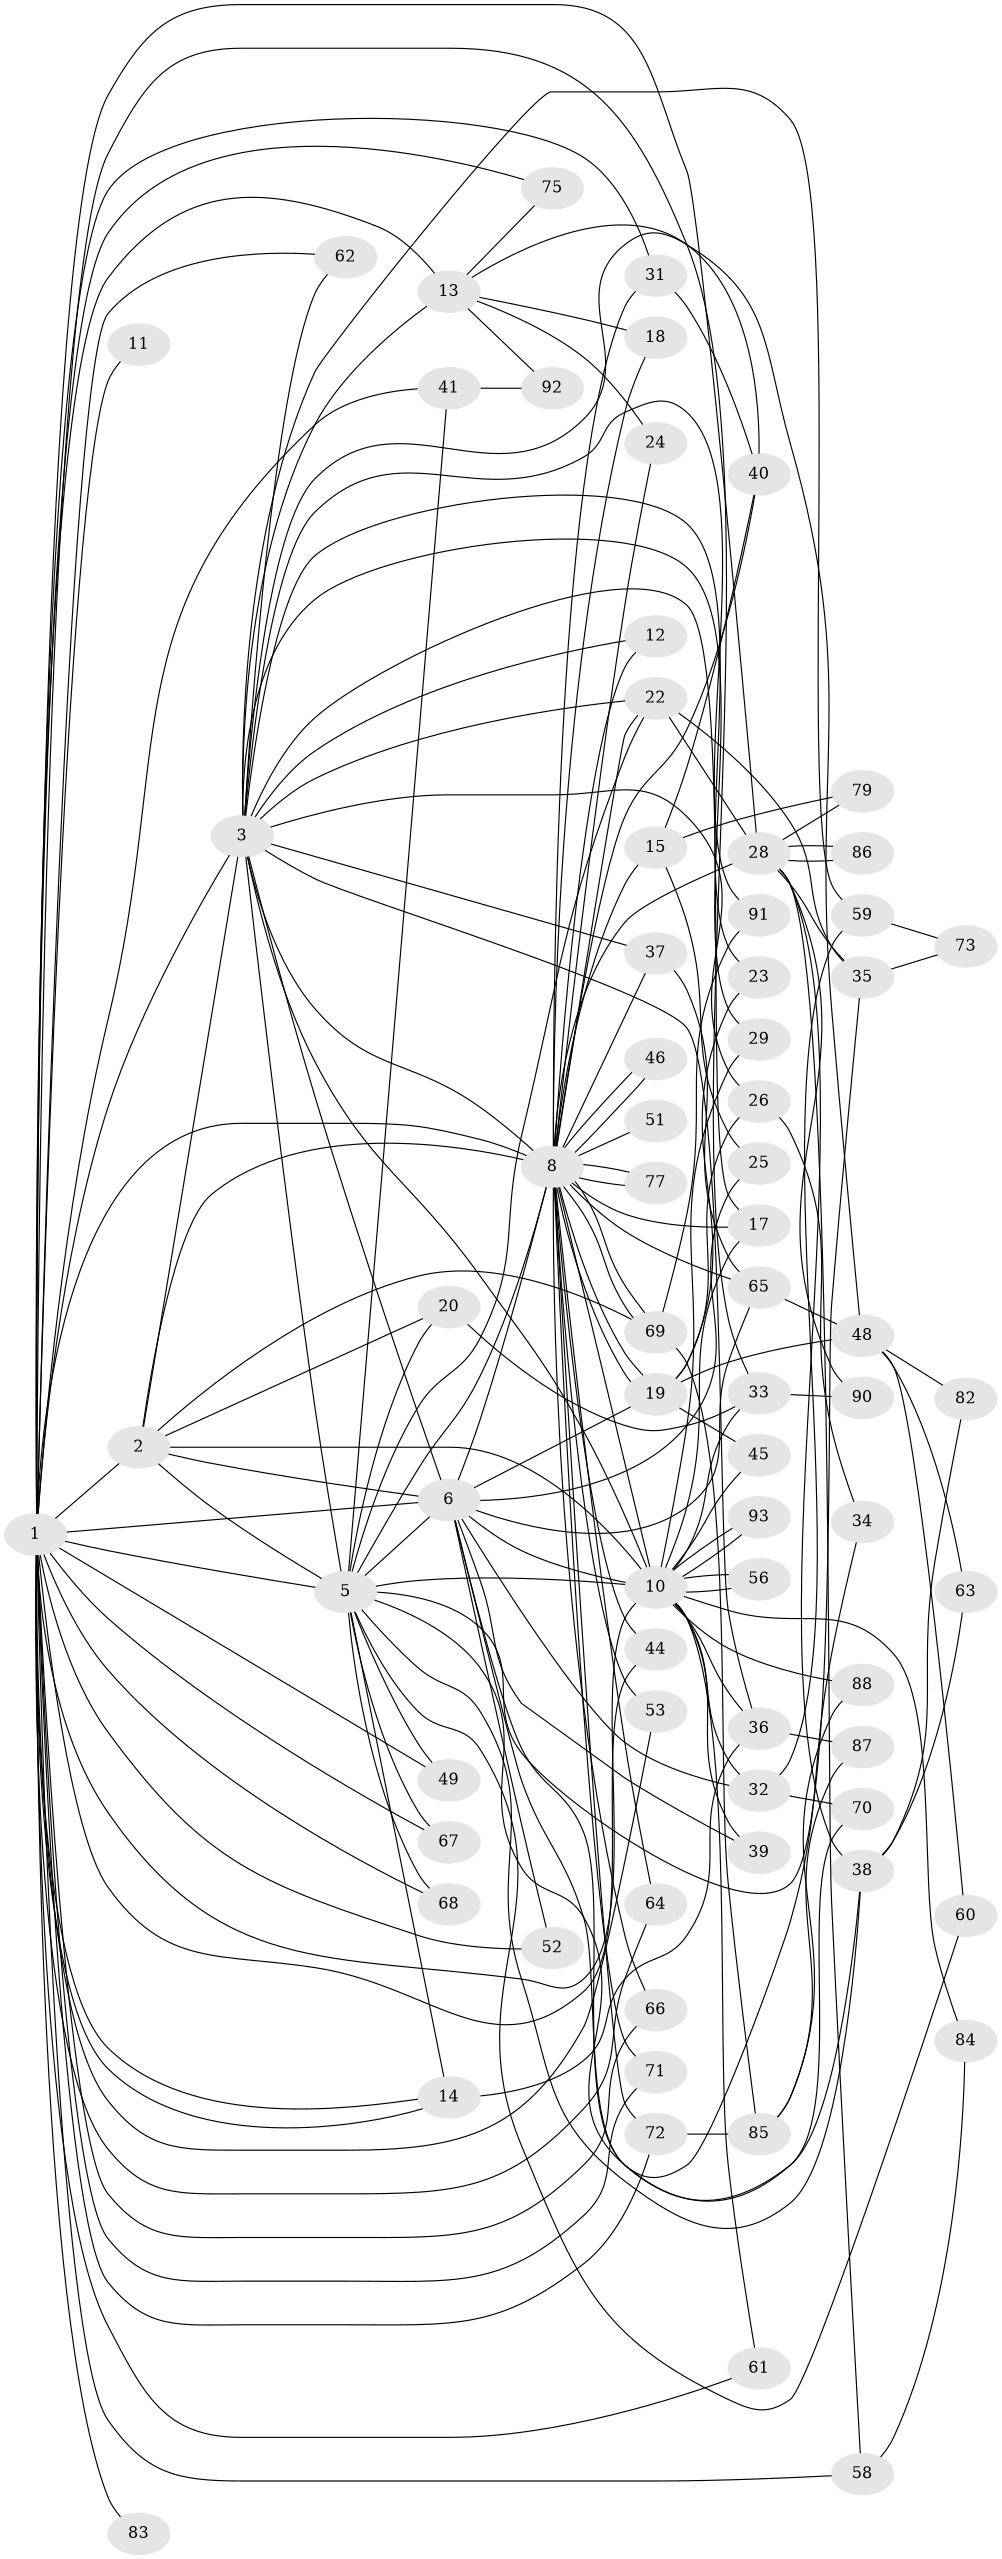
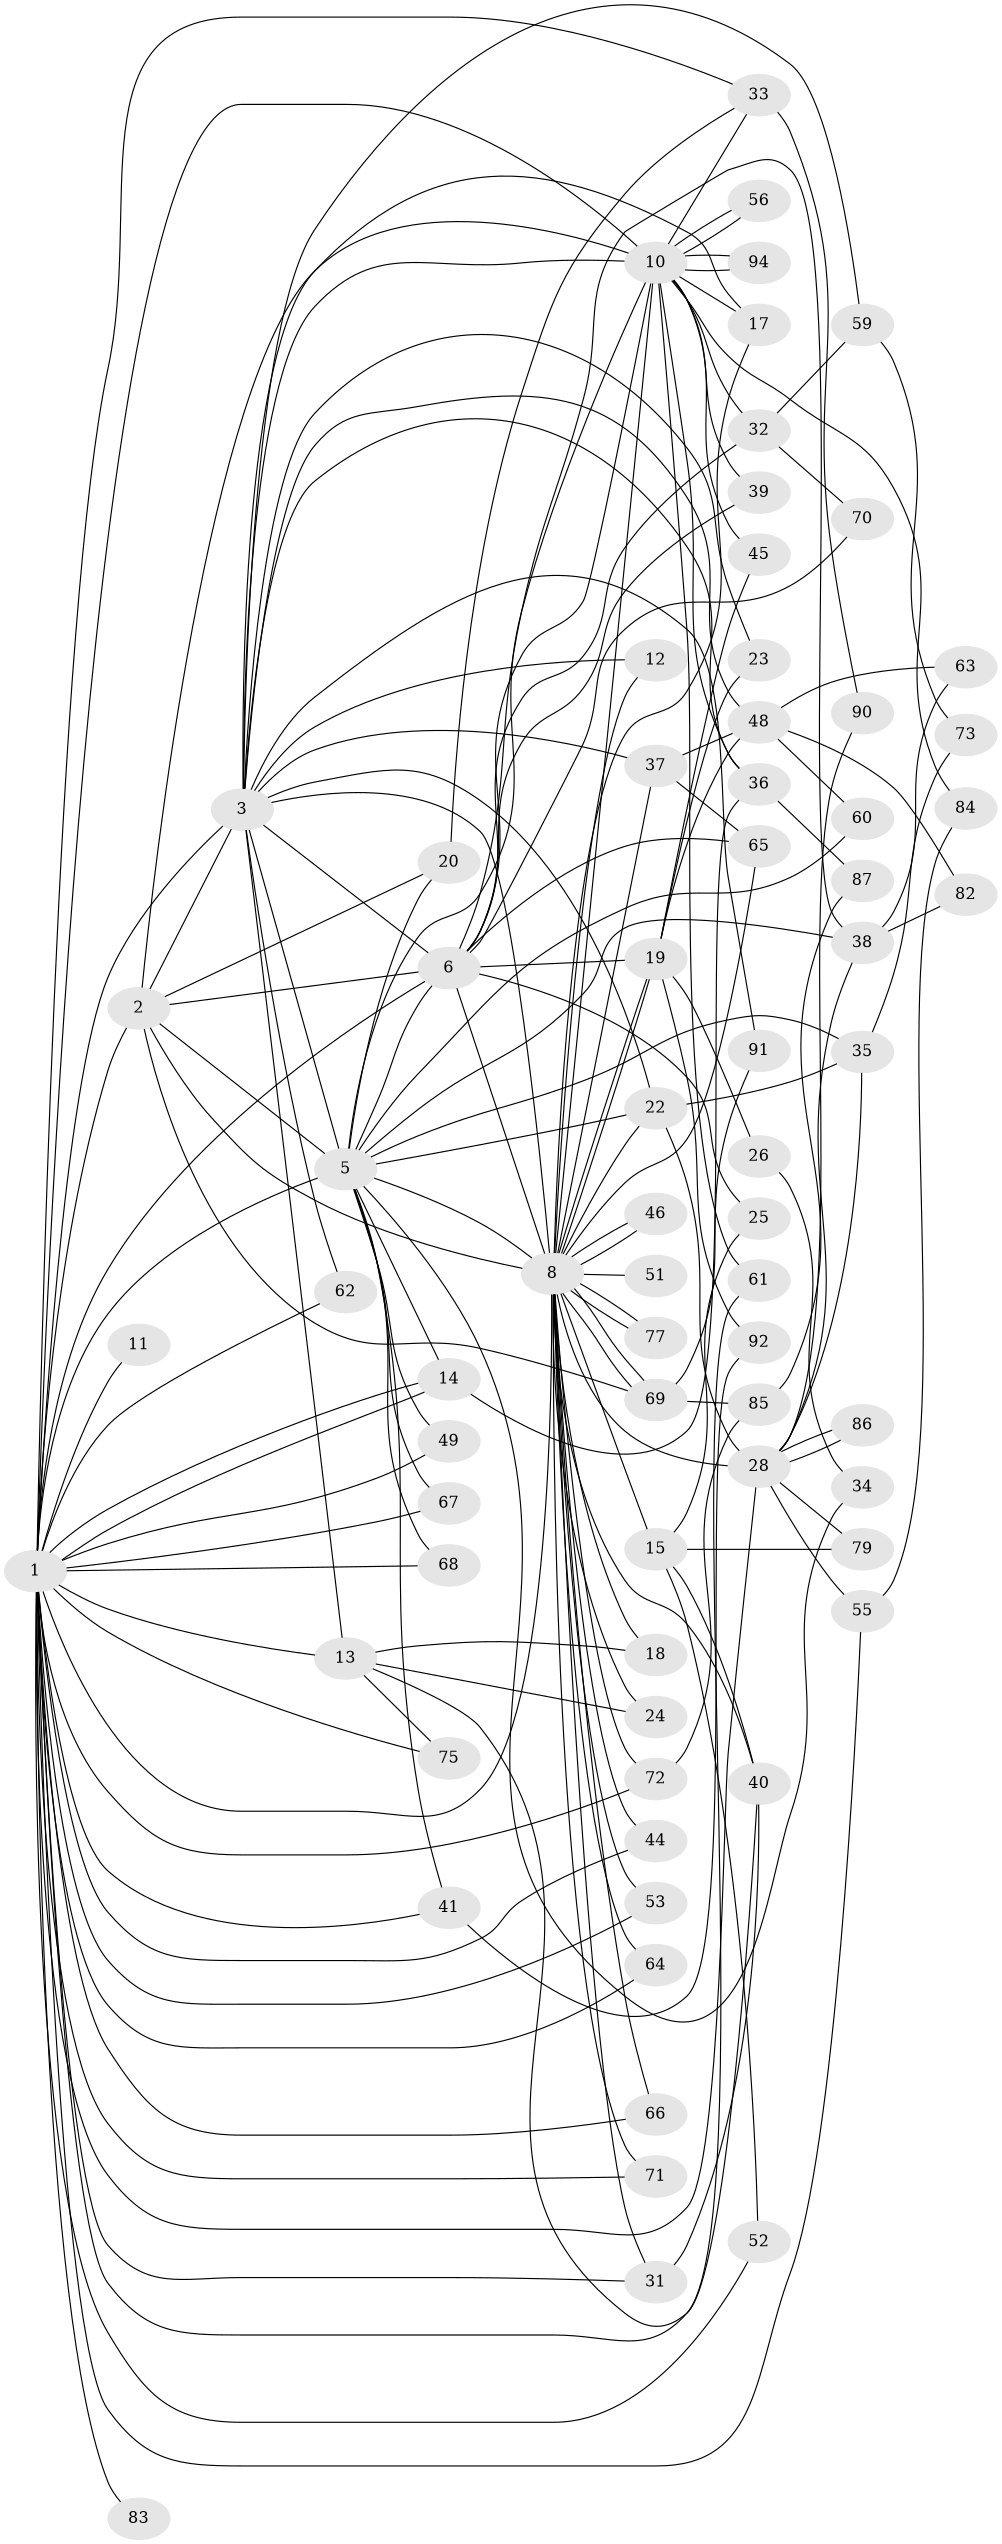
edge "13" -- "92": now "19" -- "92"
edge "3" -- "26": removed
node "29": removed
edge "65" -- "48": now "37" -- "48"
node "93": label "93" -> "94"
node "88": removed
edge "6" -- "52": now "15" -- "52"
node "58": label "58" -> "55"
